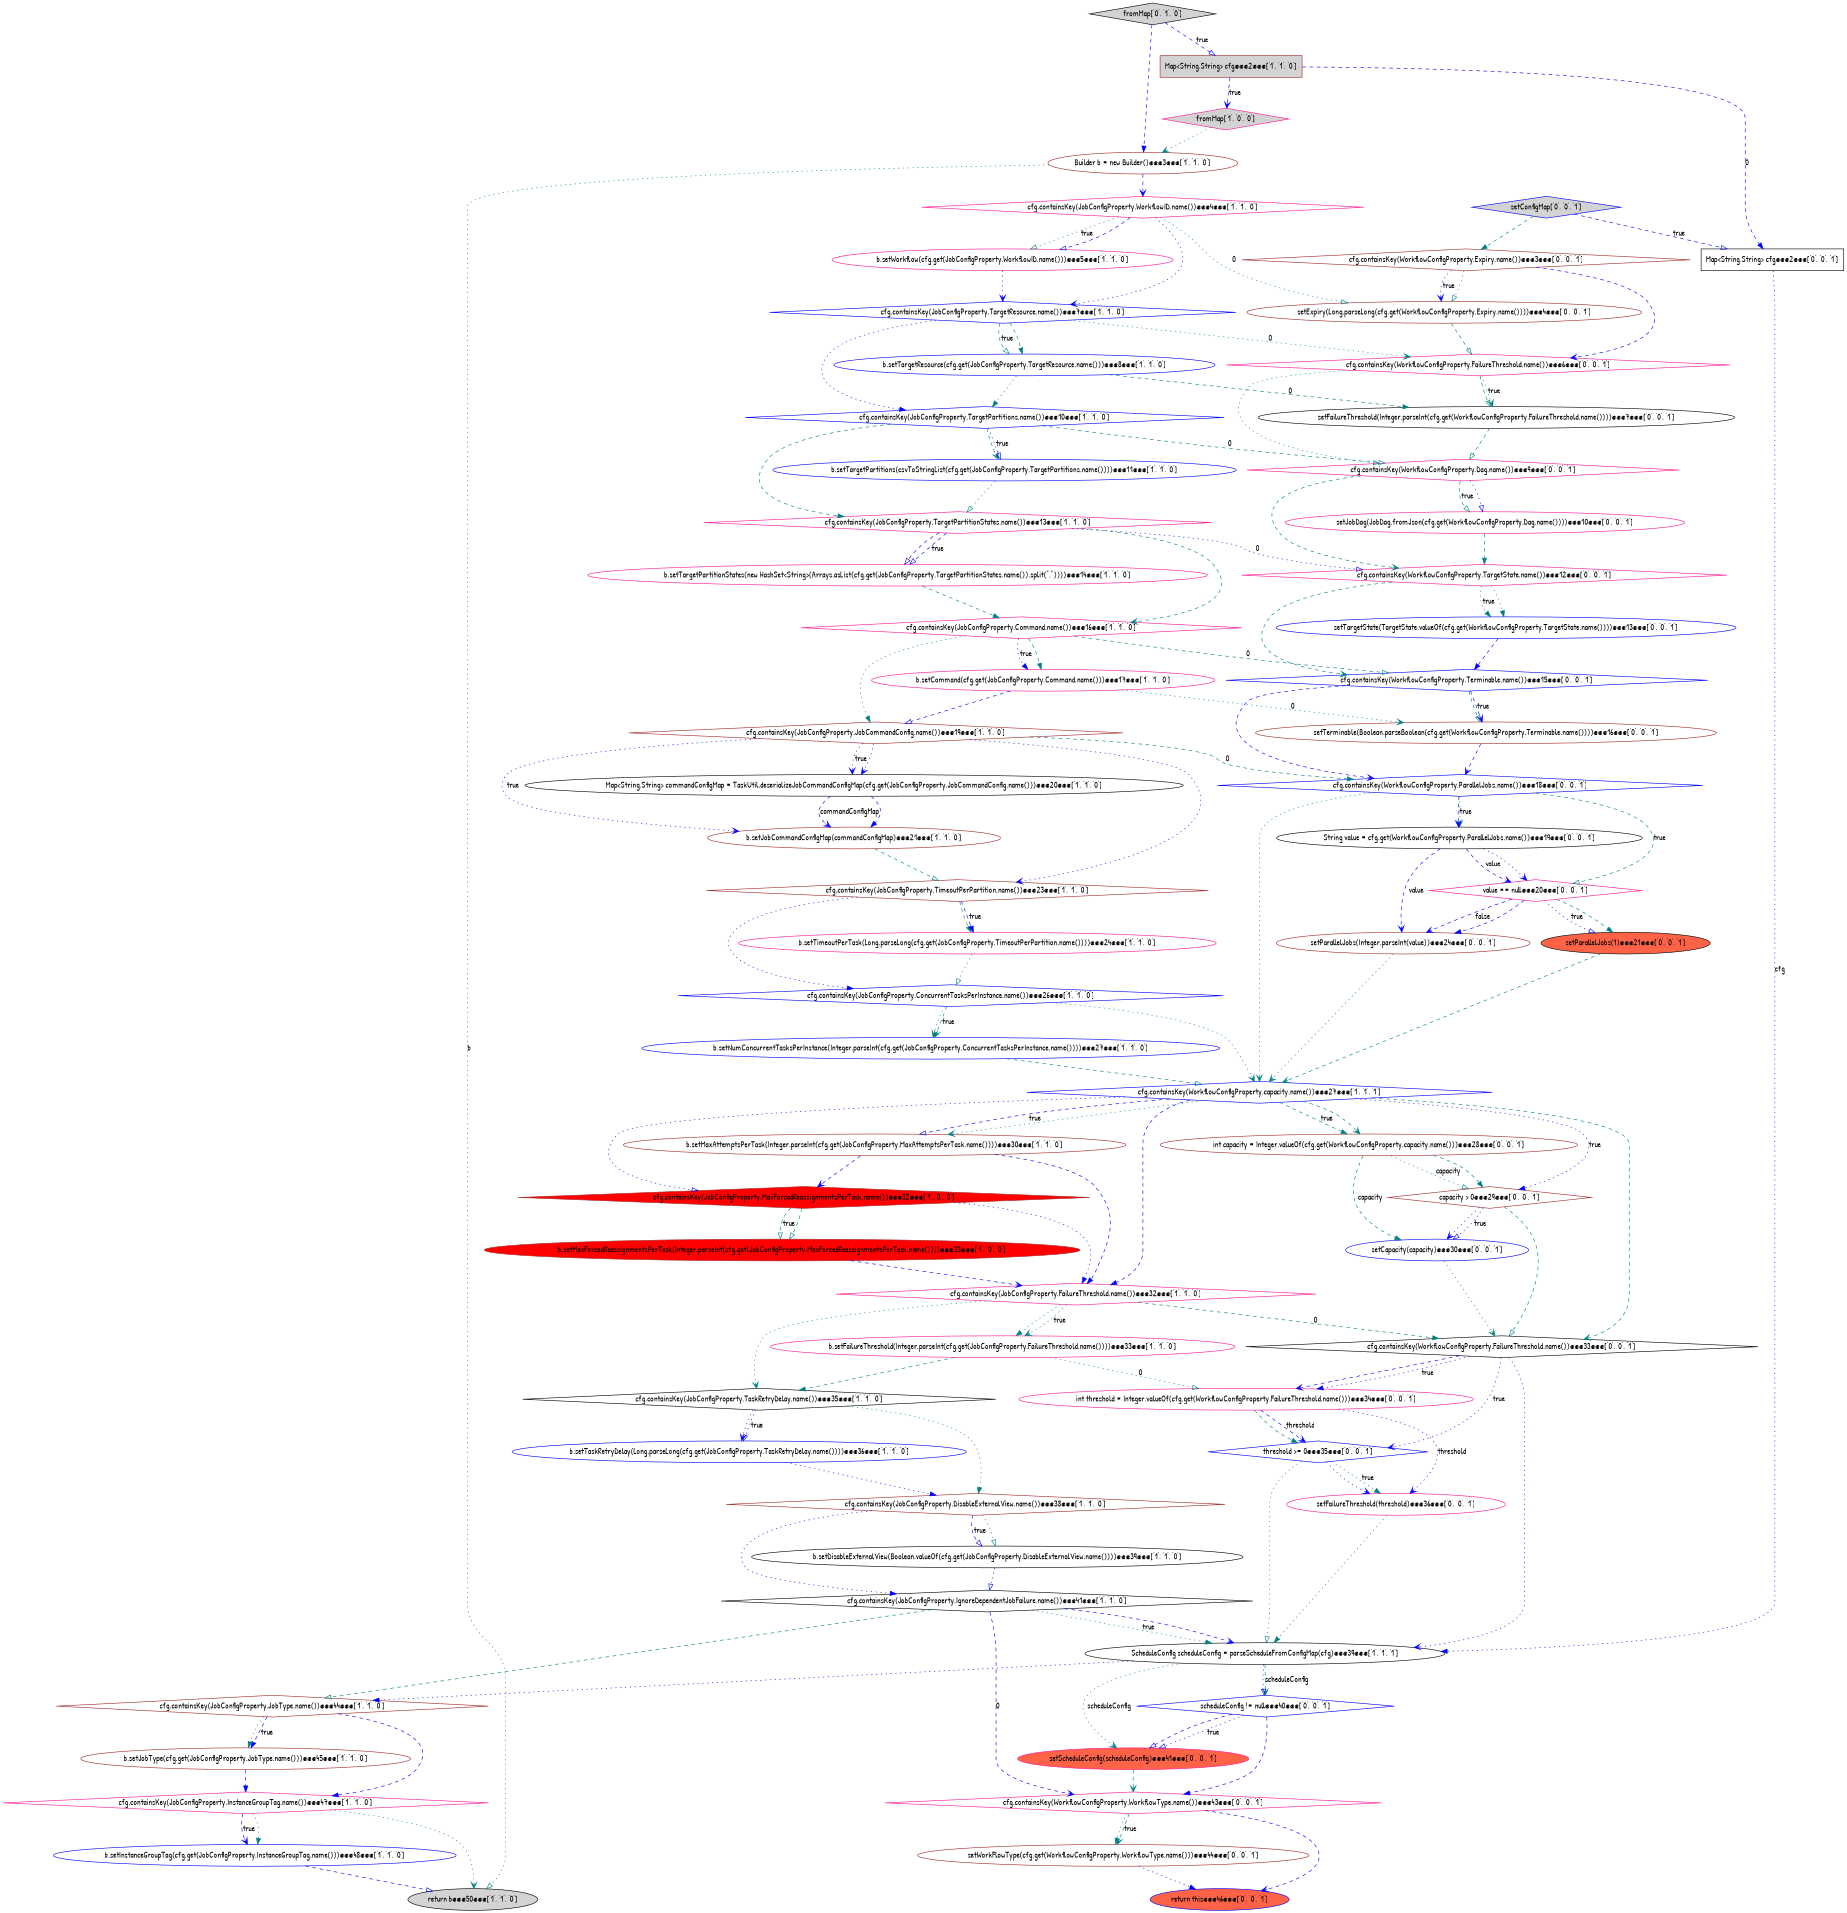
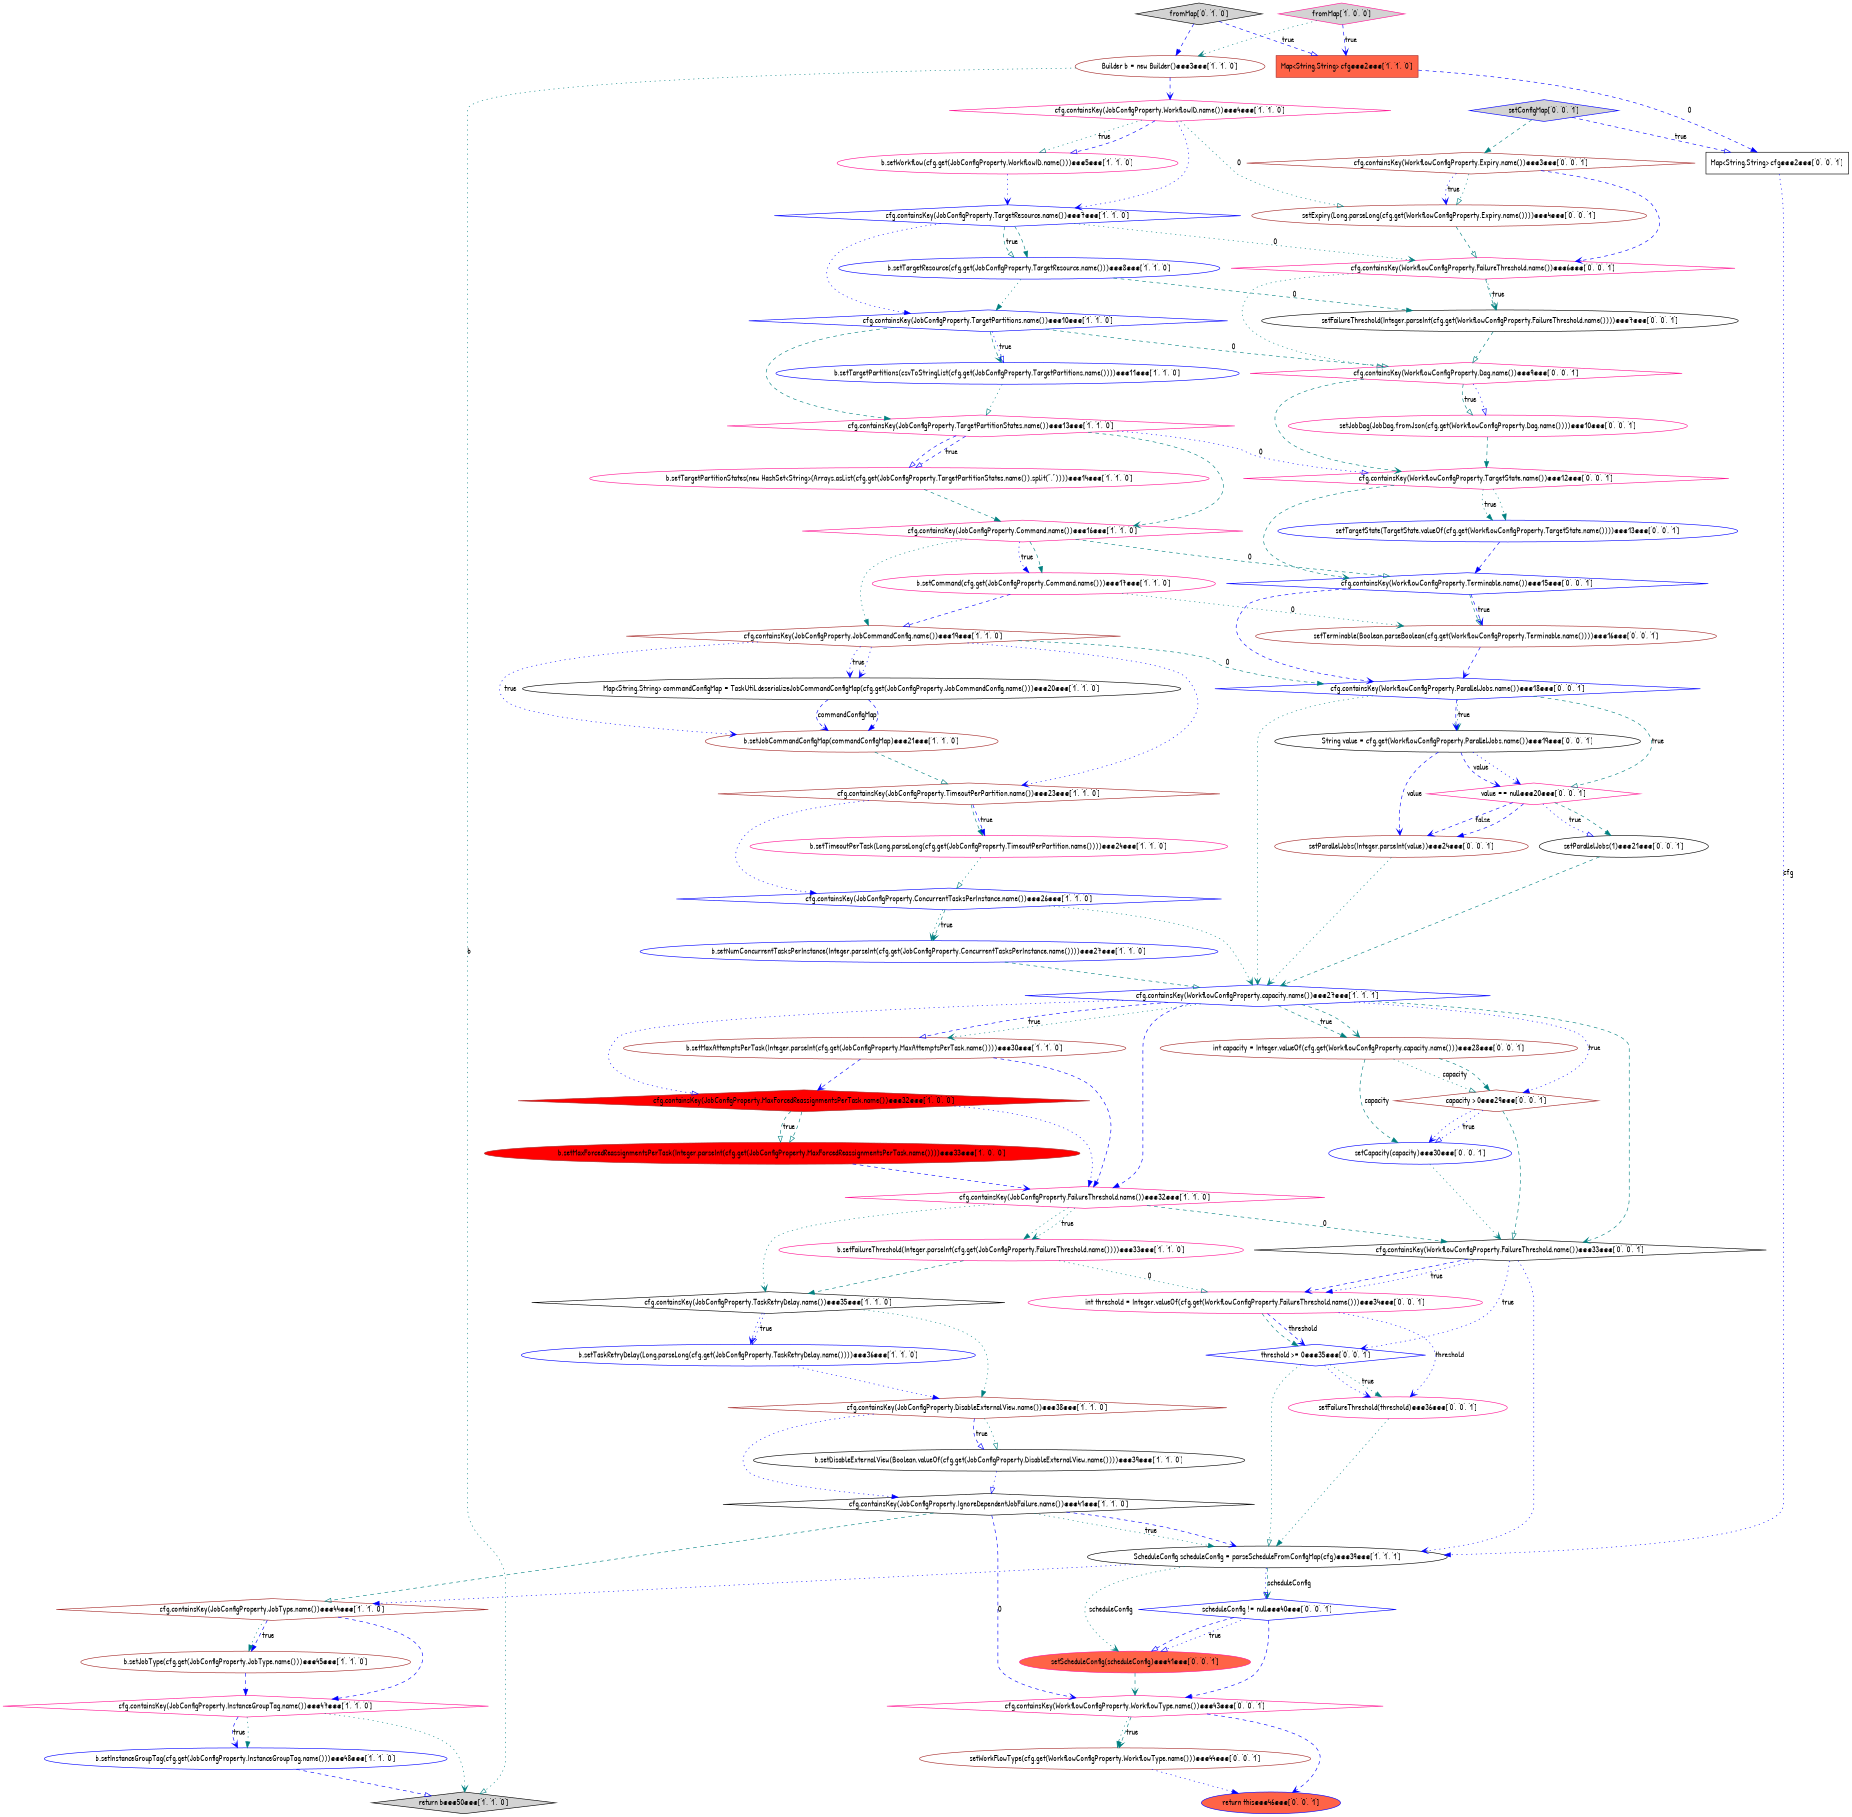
node "Map<String,String> cfg@@@2@@@['1', '1', '0']": fillcolor lightgray -> tomato
edge "Map<String,String> cfg@@@2@@@['1', '1', '0']" -> "fromMap['1', '0', '0']": reversed
node "setParallelJobs(1)@@@21@@@['0', '0', '1']": fillcolor tomato -> white
node "return b@@@50@@@['1', '1', '0']": shape ellipse -> diamond
